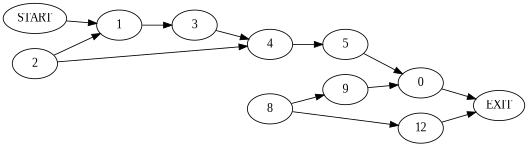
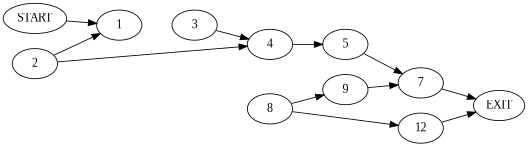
edge "1" -> "3": removed
node "0": label "0" -> "7"
